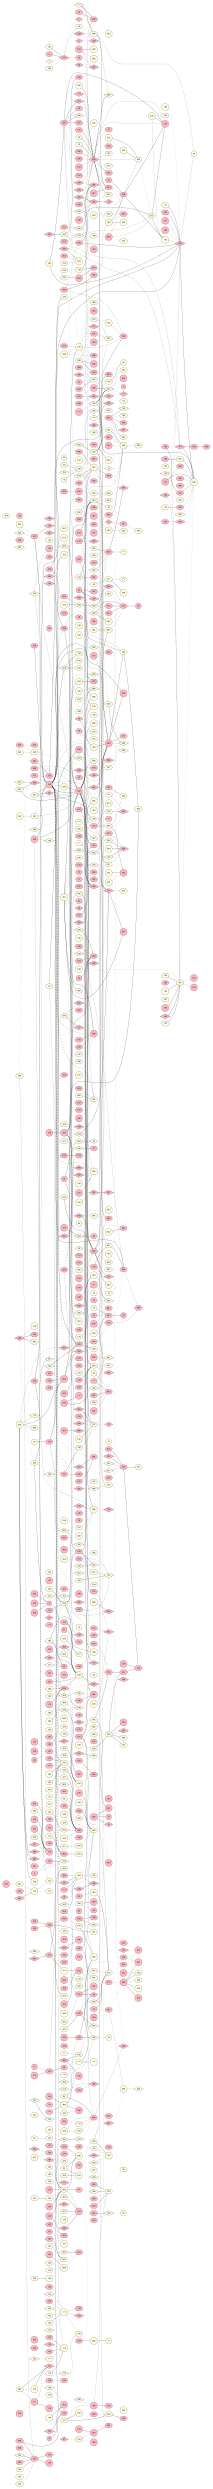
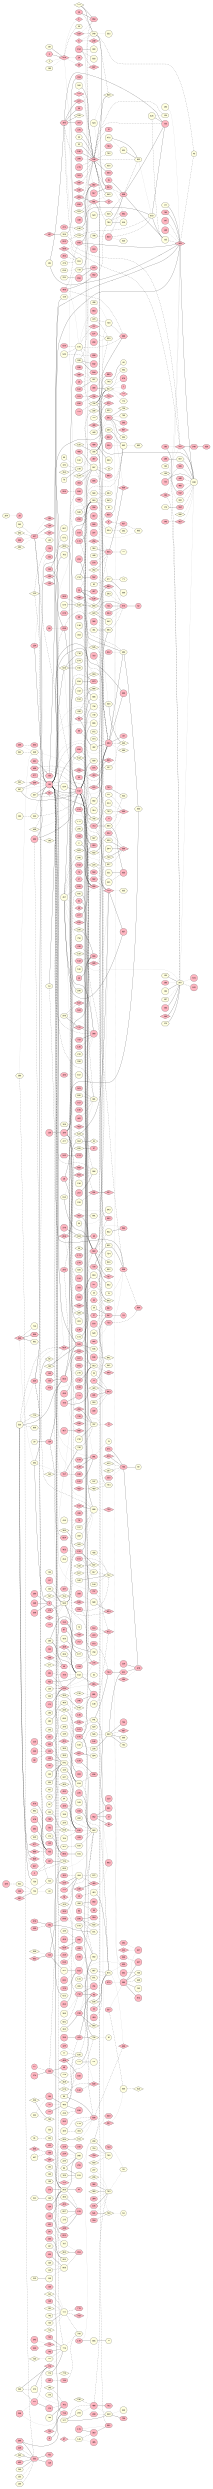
node "679": added
